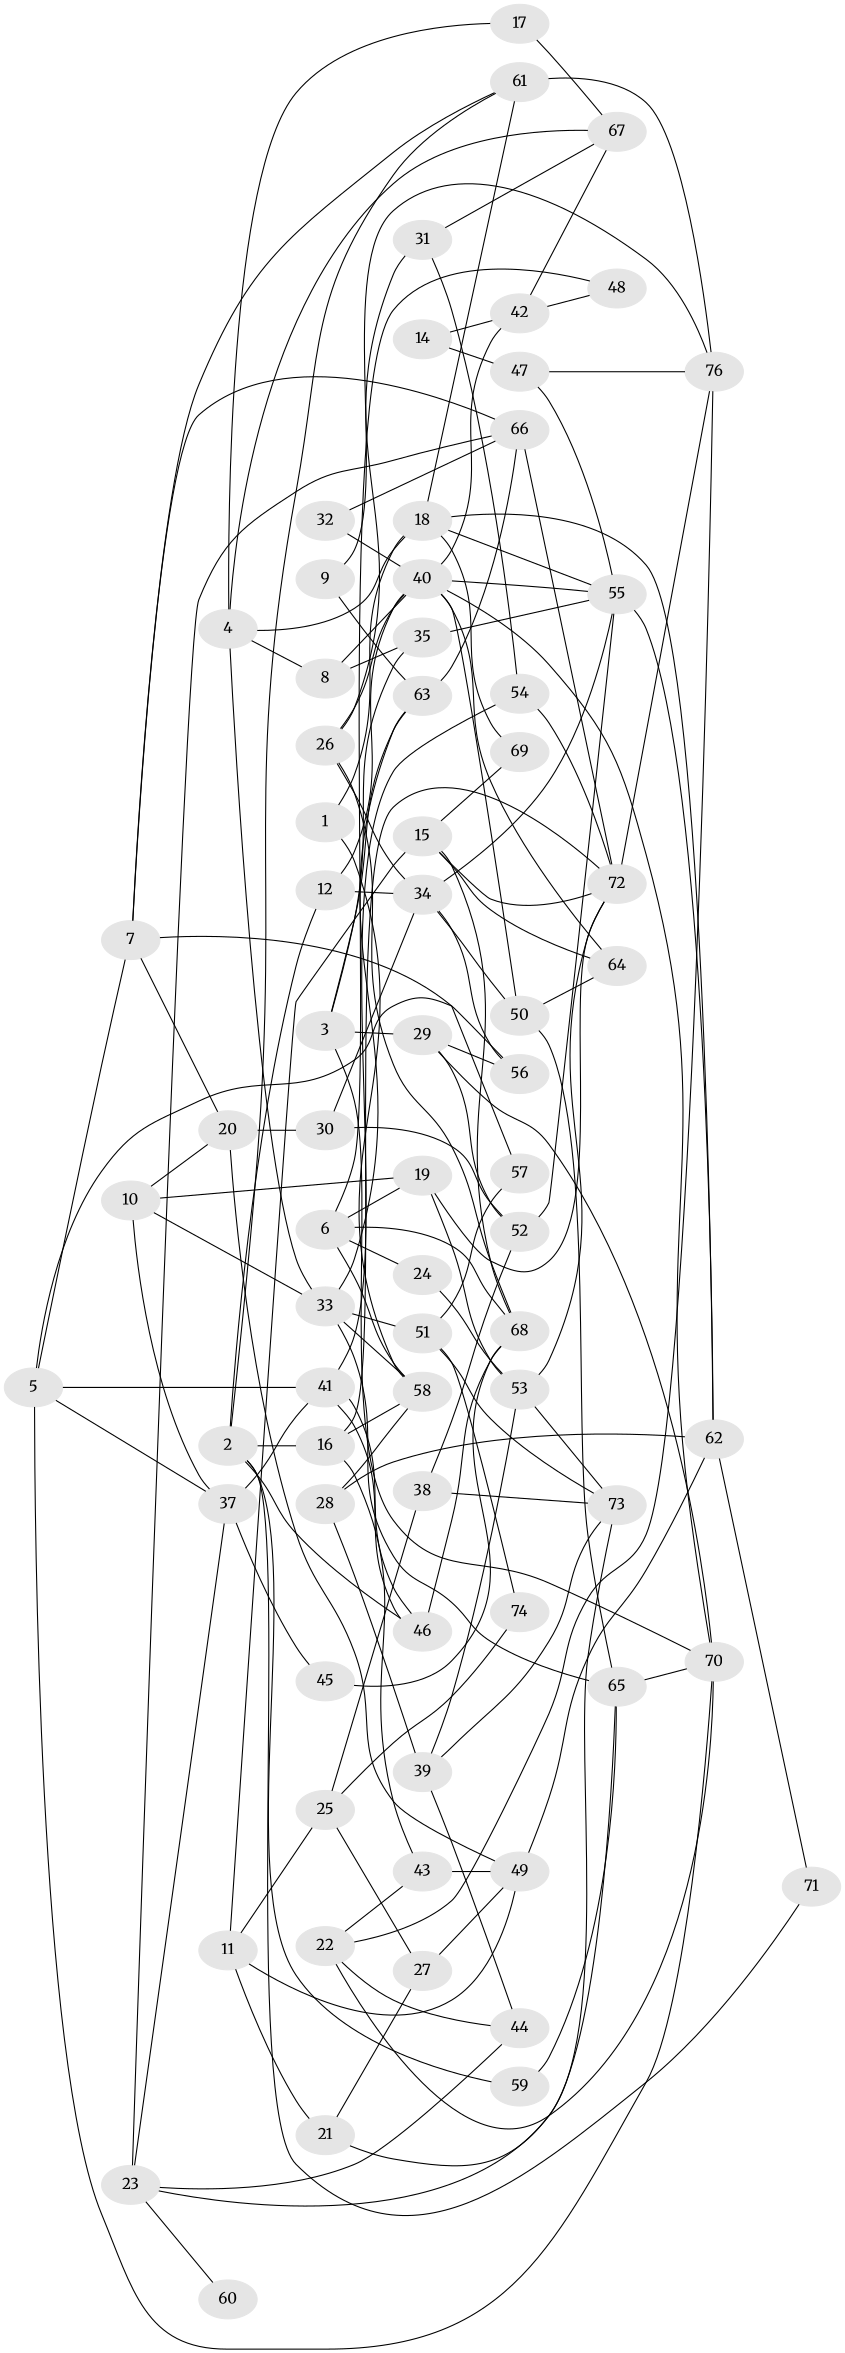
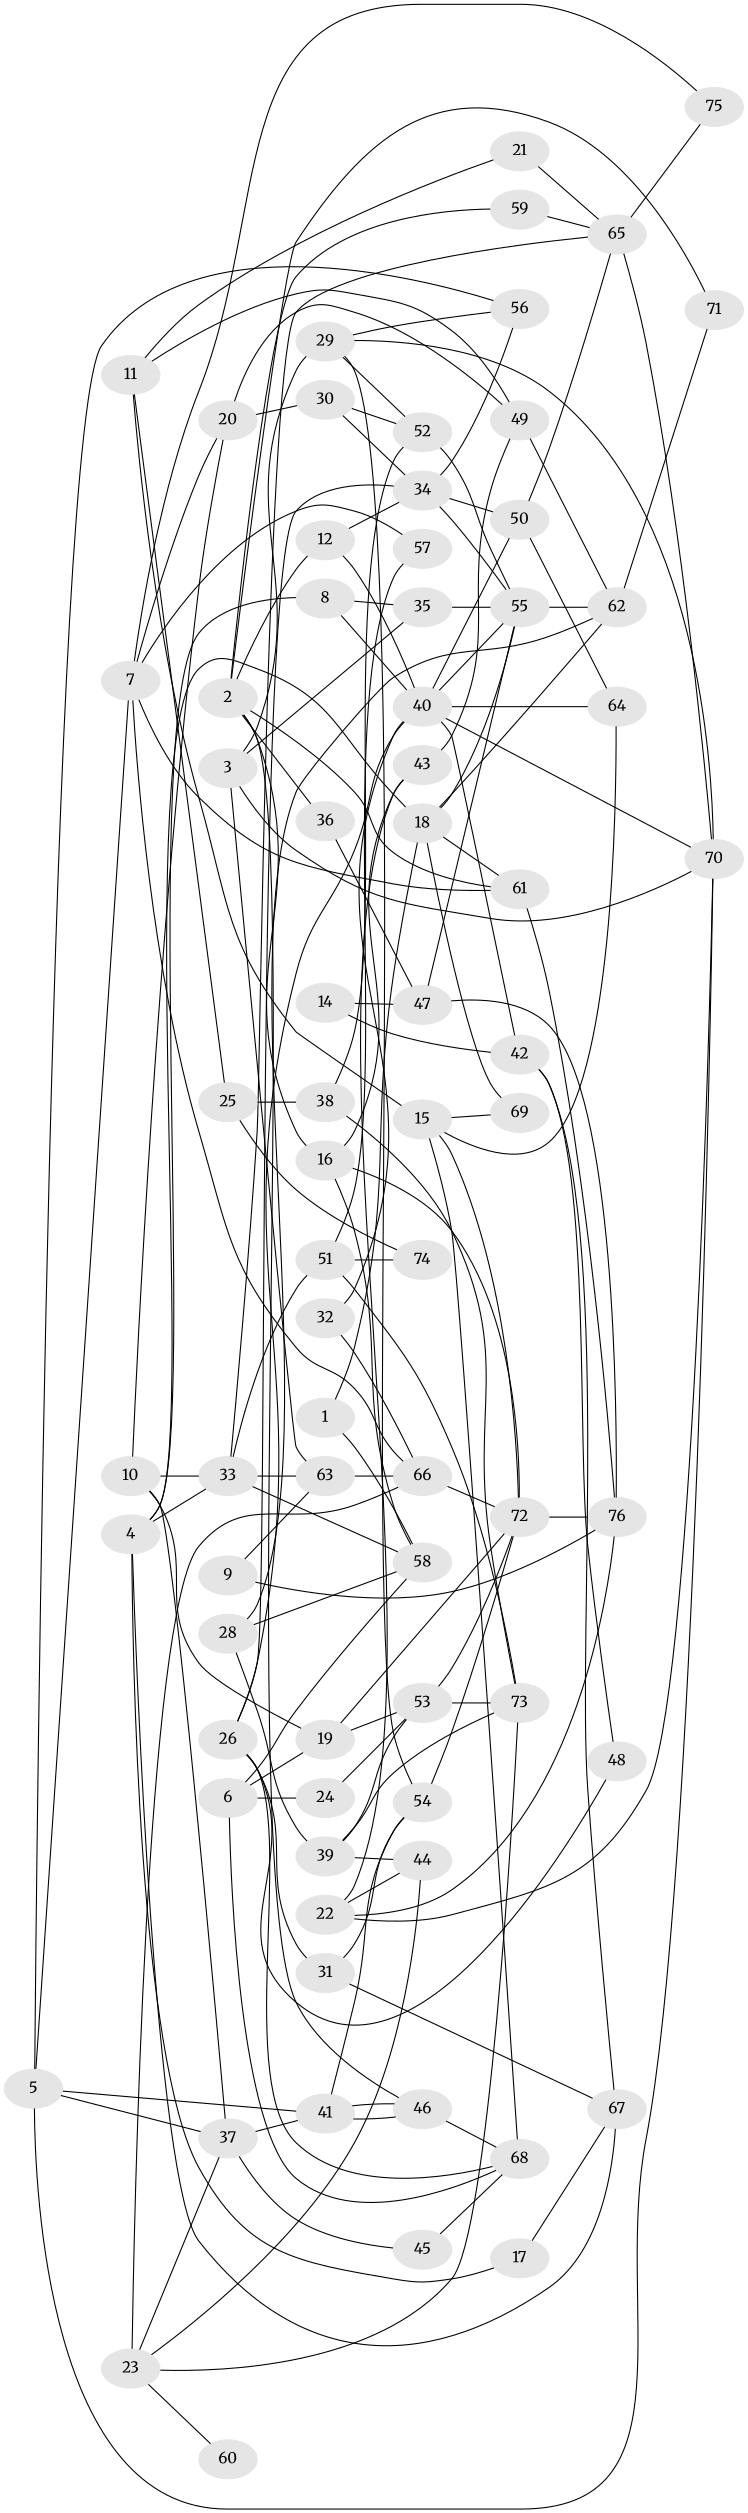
node "75": added
edge "48" -- "6": now "48" -- "26"
node "36": added
edge "29" -- "54": added
node "27": removed
